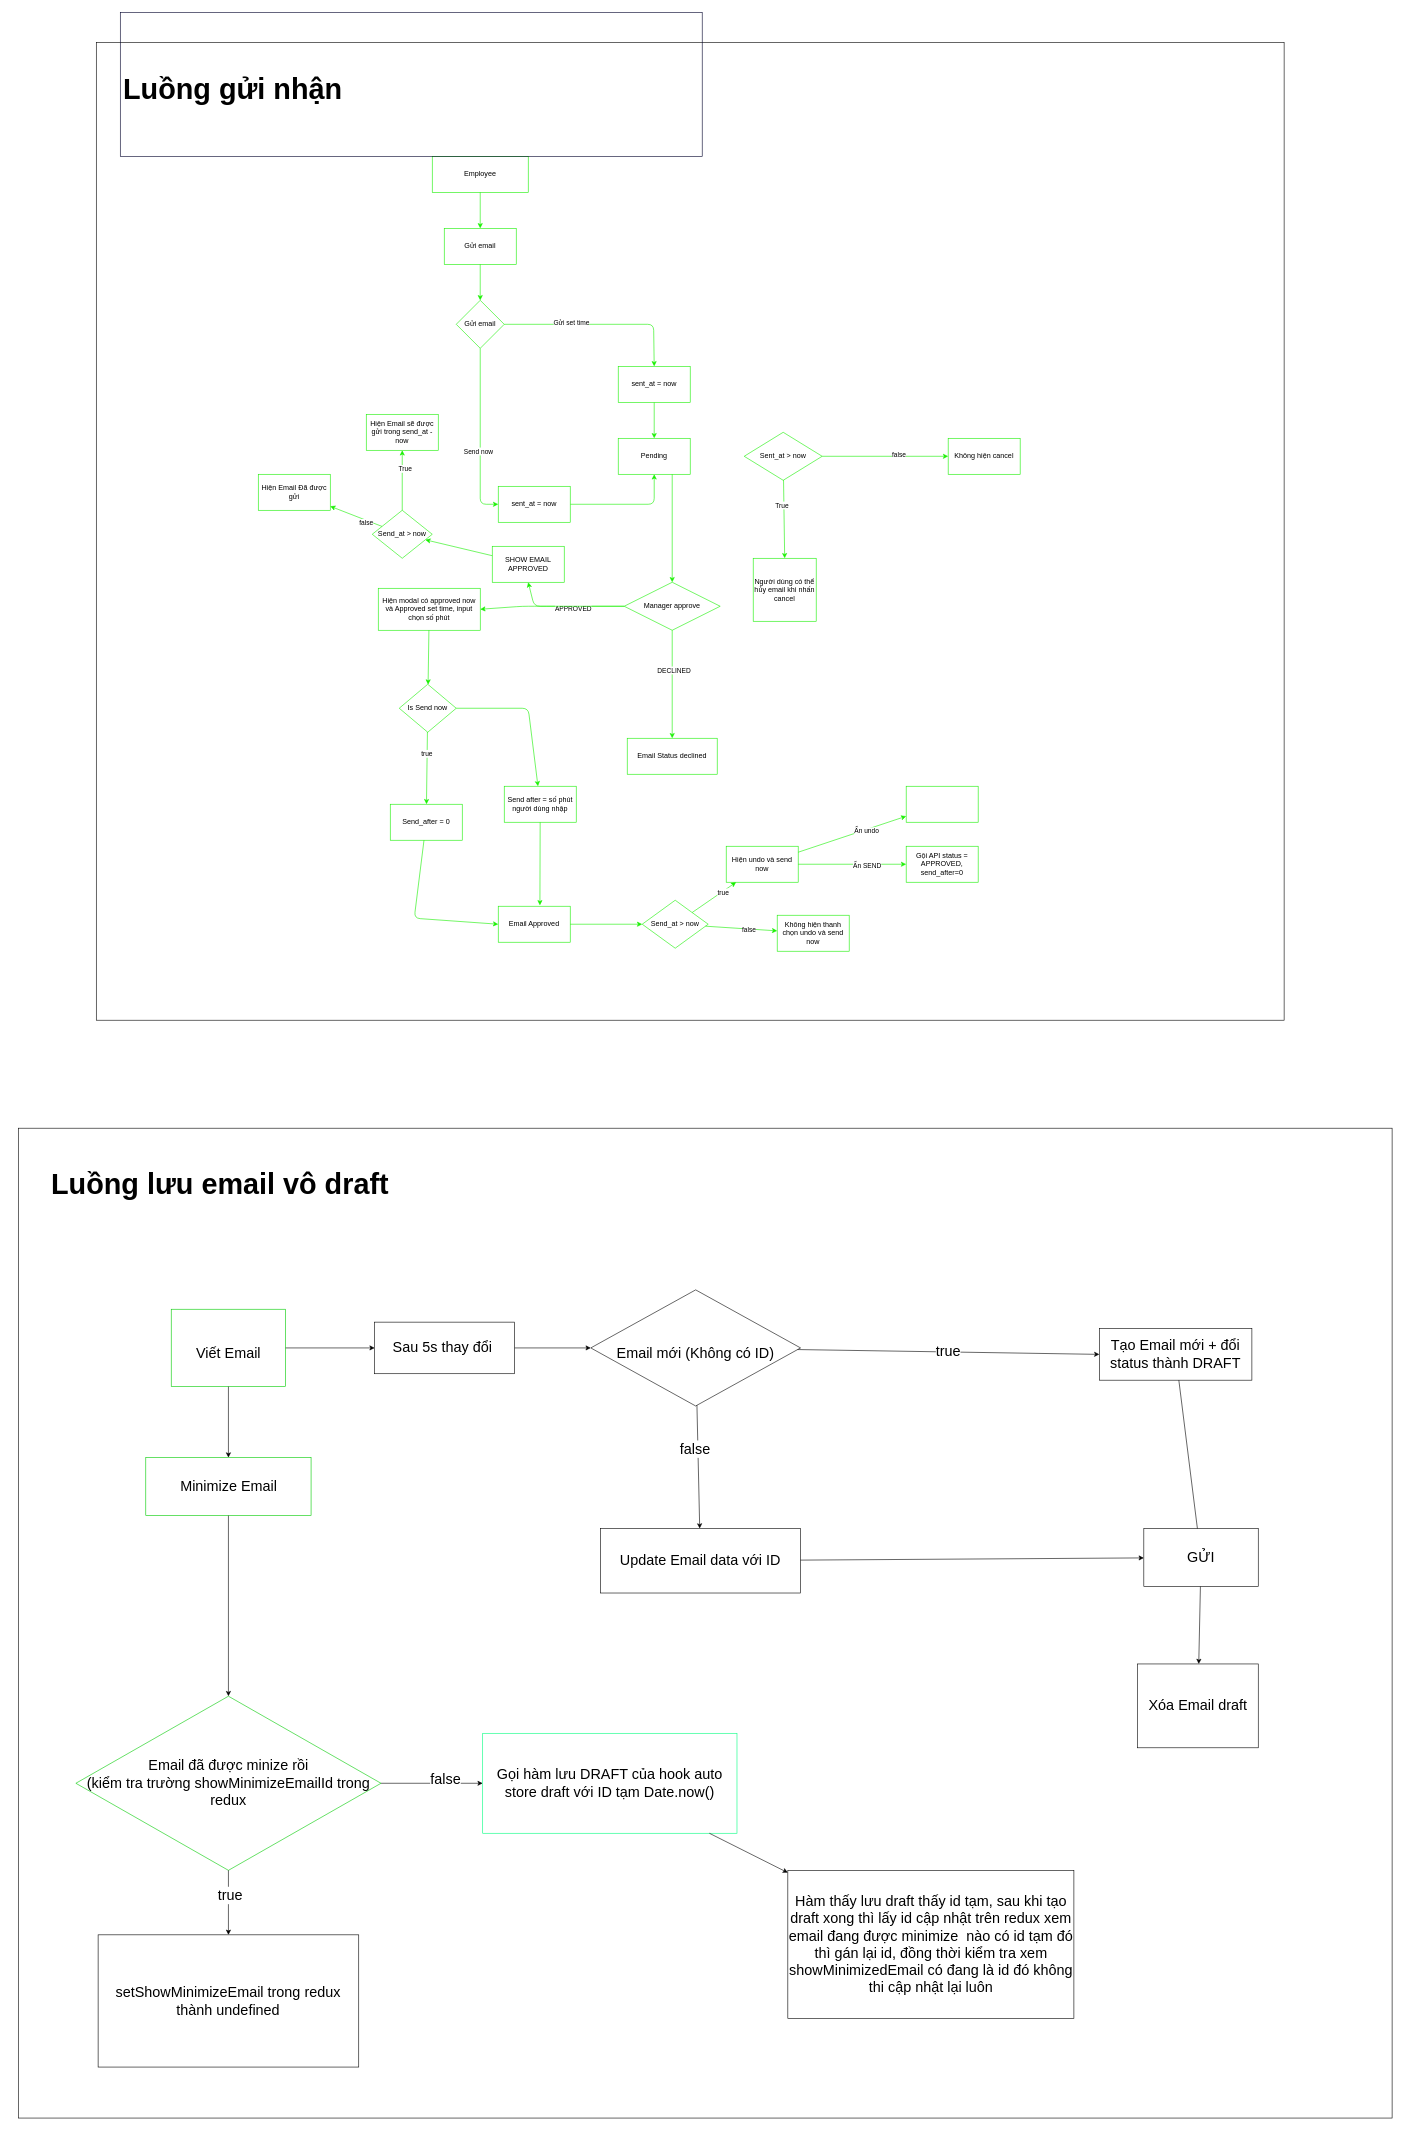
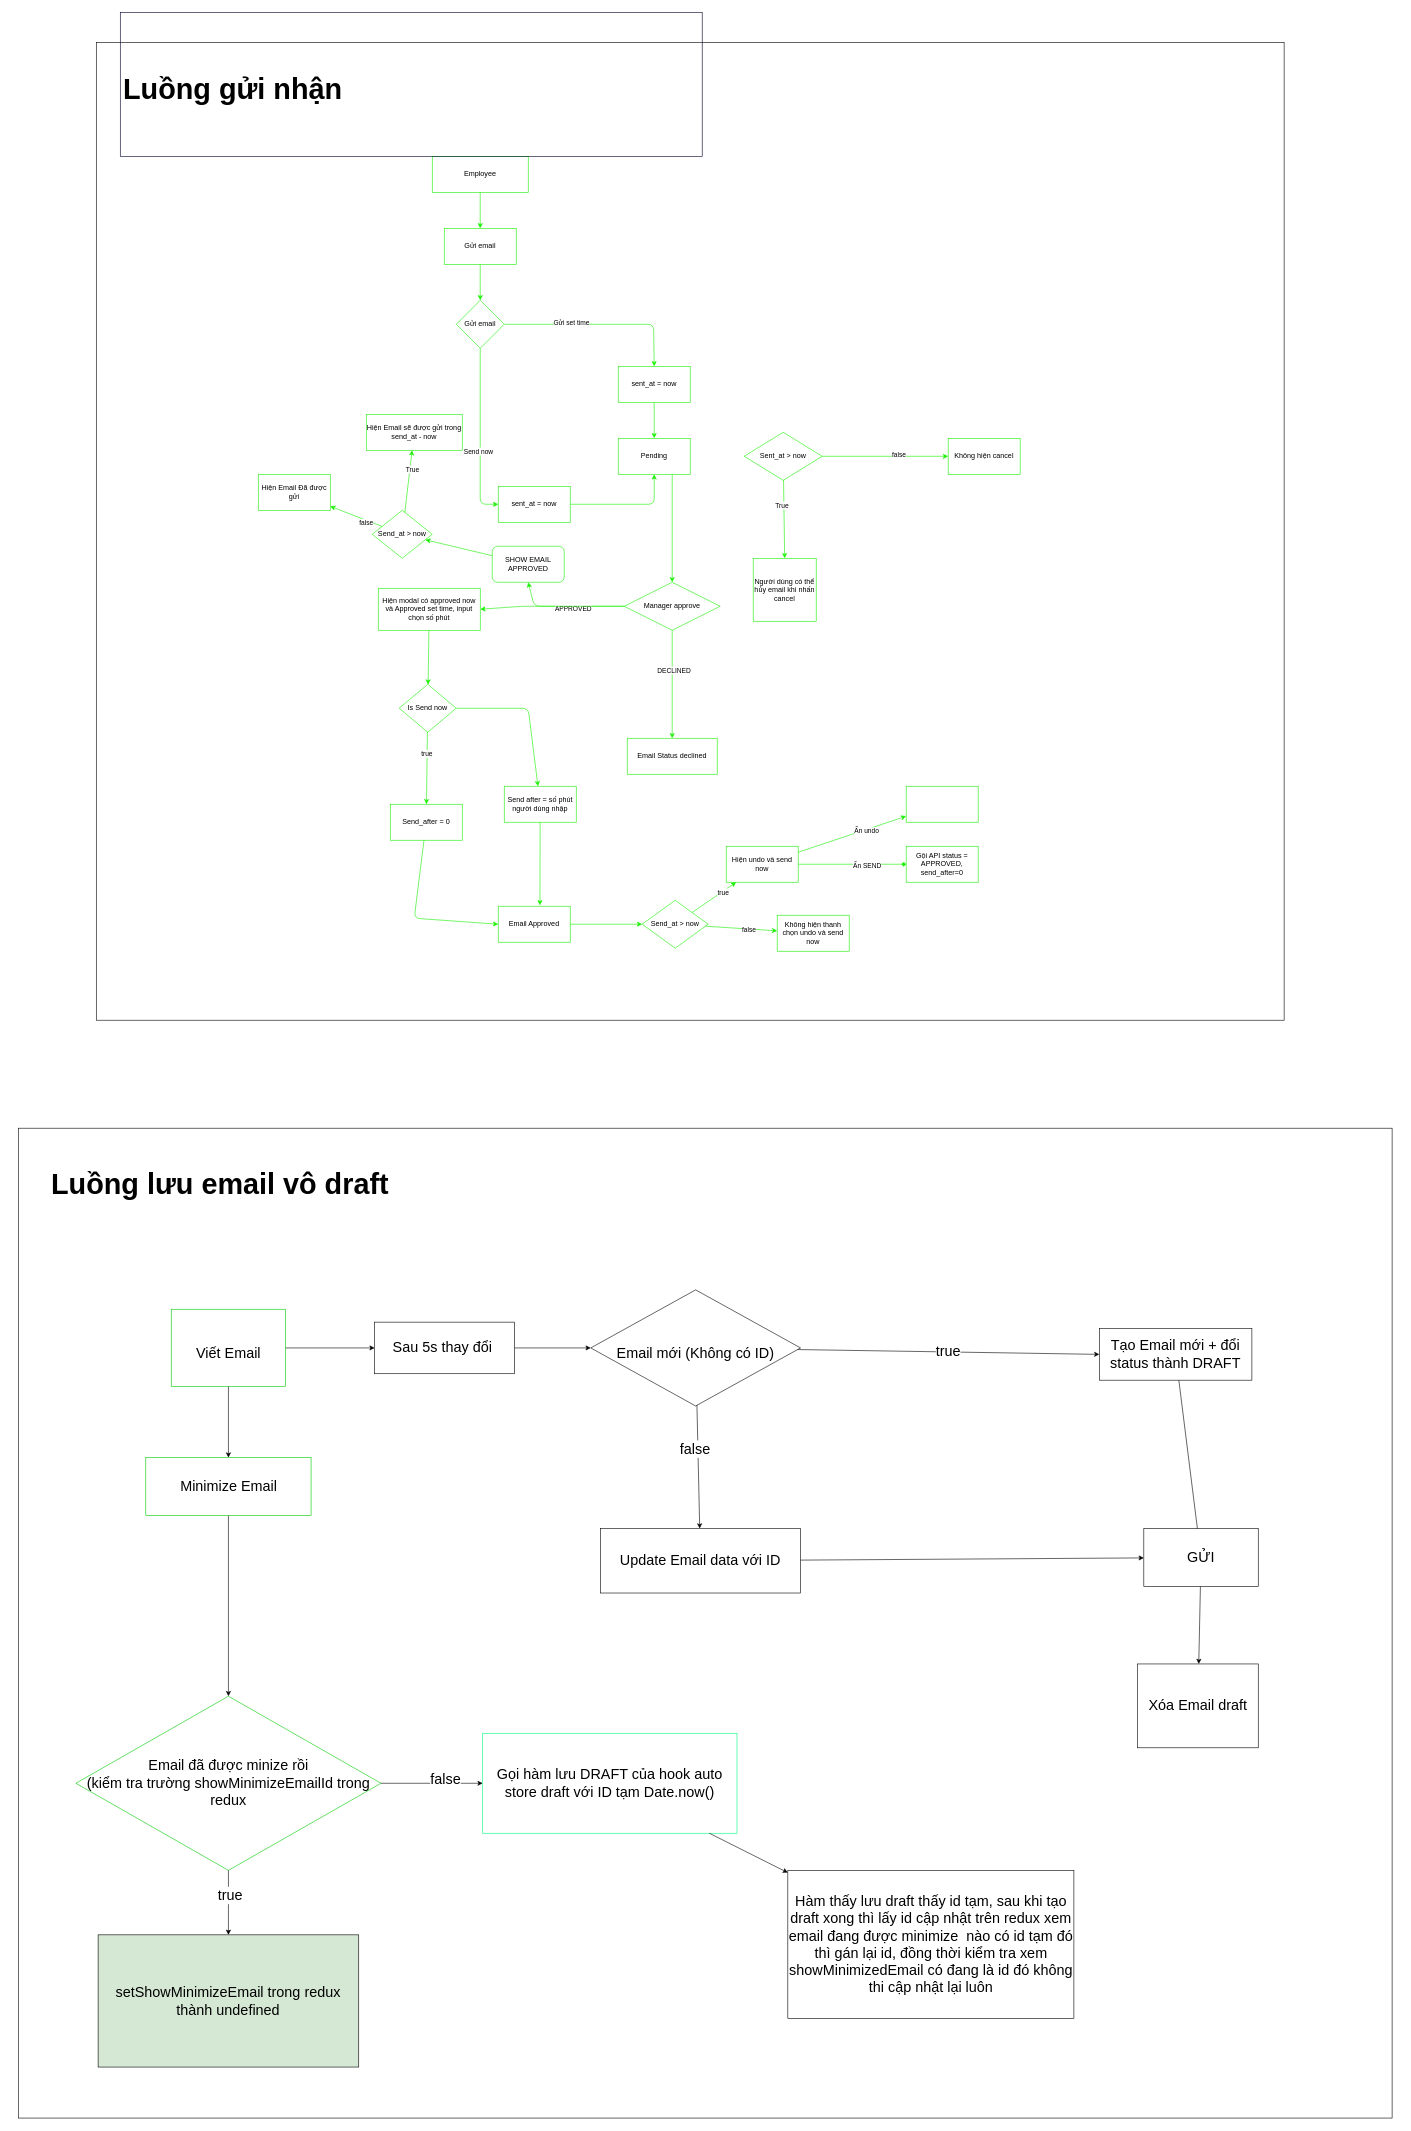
node "Hiện Email sẽ được gửi trong send_at - now": size 72x36 -> 96x36
node "SHOW EMAIL APPROVED": shape rectangle -> rounded rectangle
edge "Hiện undo và send now" -> "Gội API status = APPROVED, send_after=0": arrowhead classic -> diamond
node "setShowMinimizeEmail trong redux thành undefined": fillcolor #ffffff -> #d5e8d4
